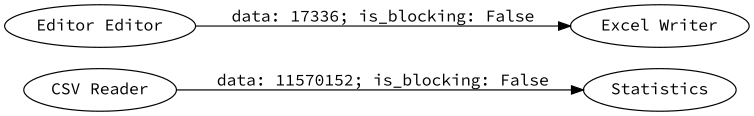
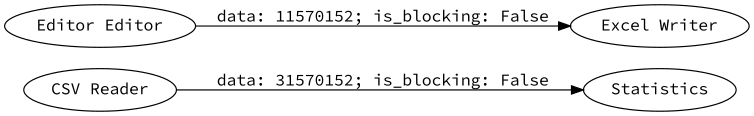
edge "Editor Editor" -> "Excel Writer": label "data: 17336; is_blocking: False" -> "data: 11570152; is_blocking: False"
edge "CSV Reader" -> "Statistics": label "data: 11570152; is_blocking: False" -> "data: 31570152; is_blocking: False"
